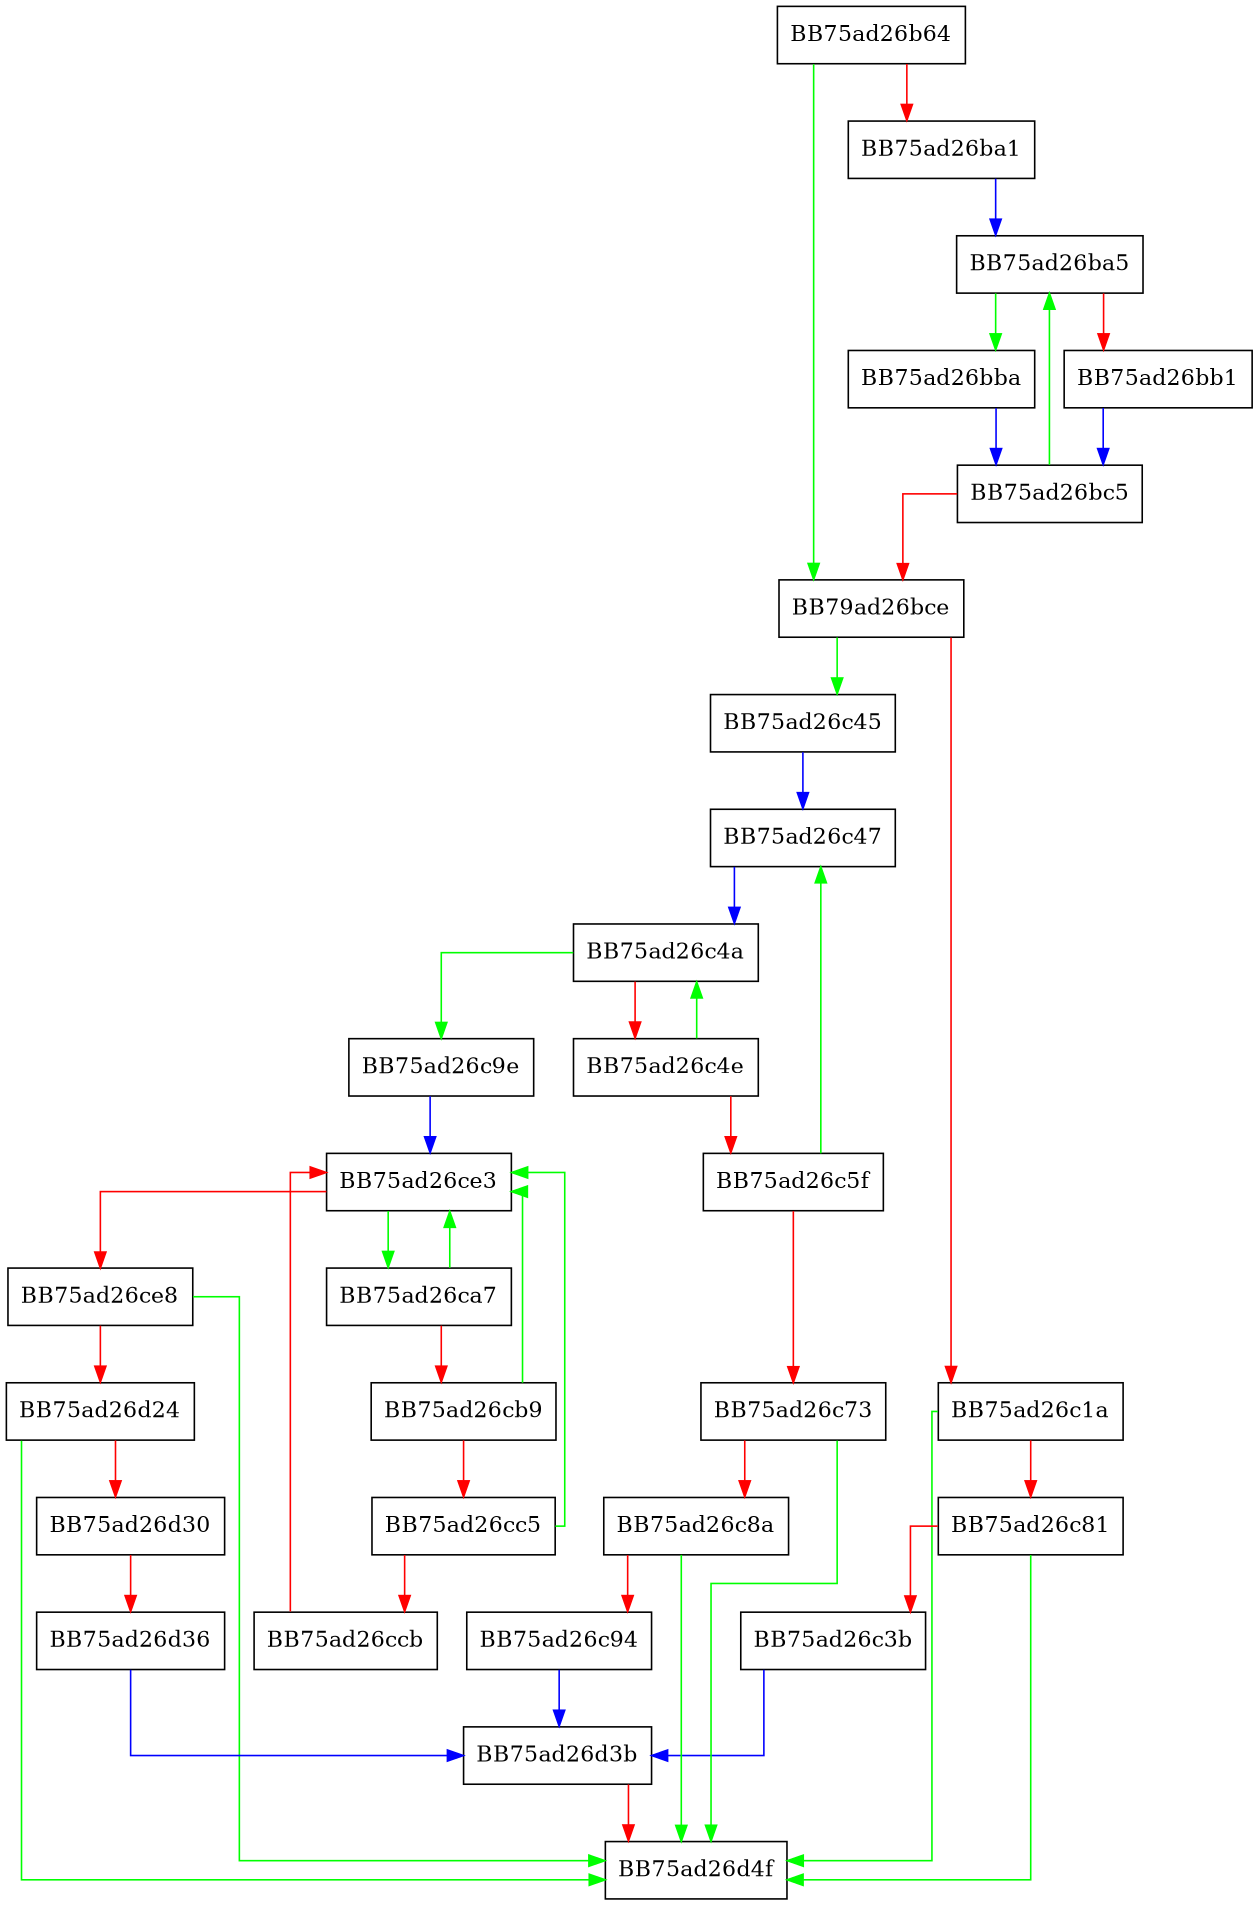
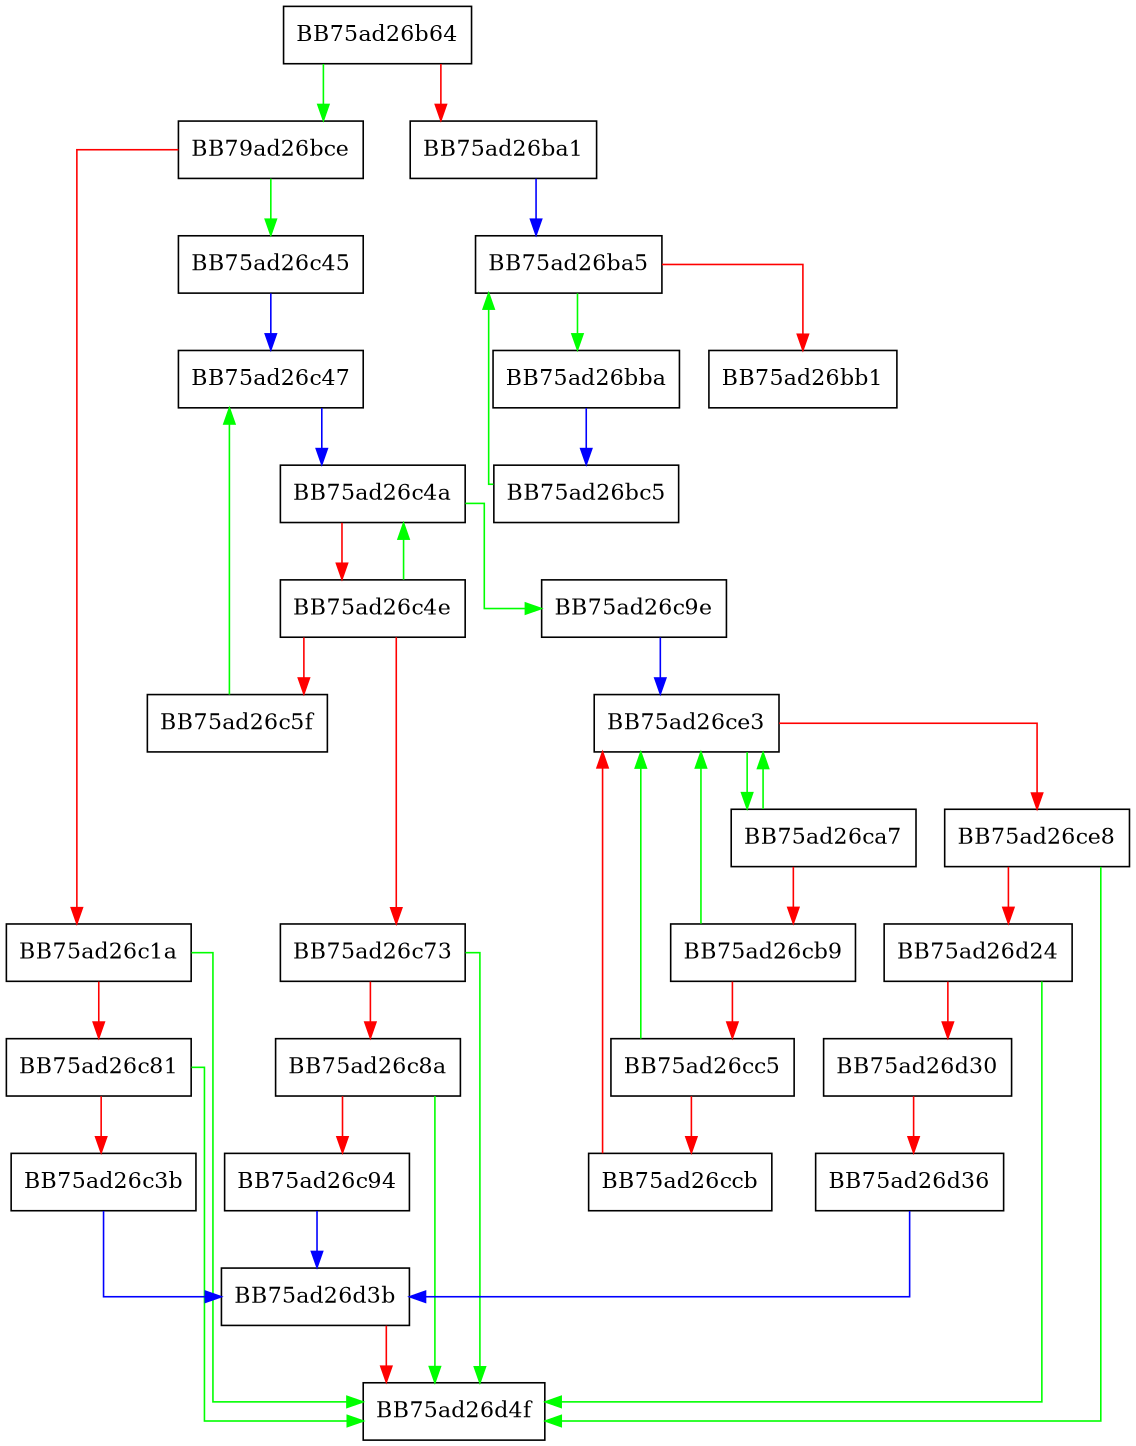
edge "BB75ad26bb1" -> "BB75ad26bc5": removed
edge "BB75ad26bc5" -> "BB79ad26bce": removed
edge "BB75ad26c5f" -> "BB75ad26c73": now "BB75ad26c4e" -> "BB75ad26c73"
